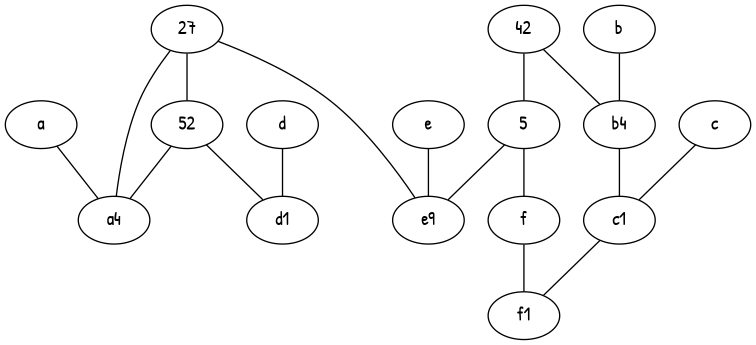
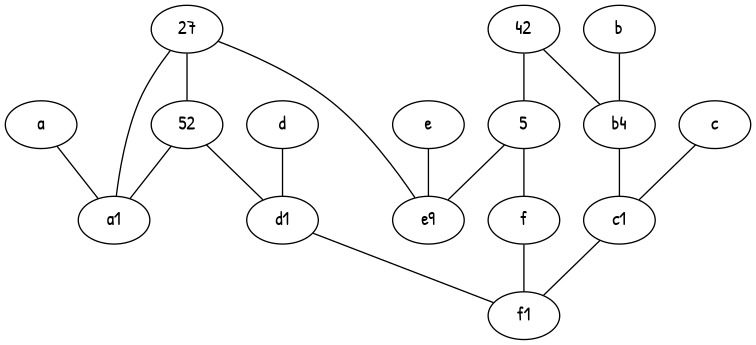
node "a4": label "a4" -> "a1"
edge "d1" -- "f1": added
